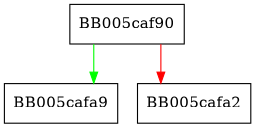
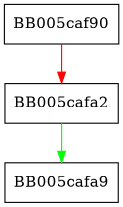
edge "BB005caf90" -> "BB005cafa9": now "BB005cafa2" -> "BB005cafa9"
